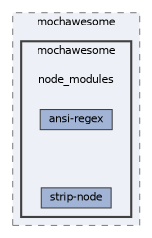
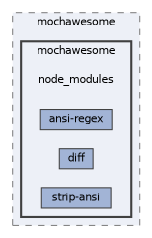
node "diff": added
node "strip-node": label "strip-node" -> "strip-ansi"
